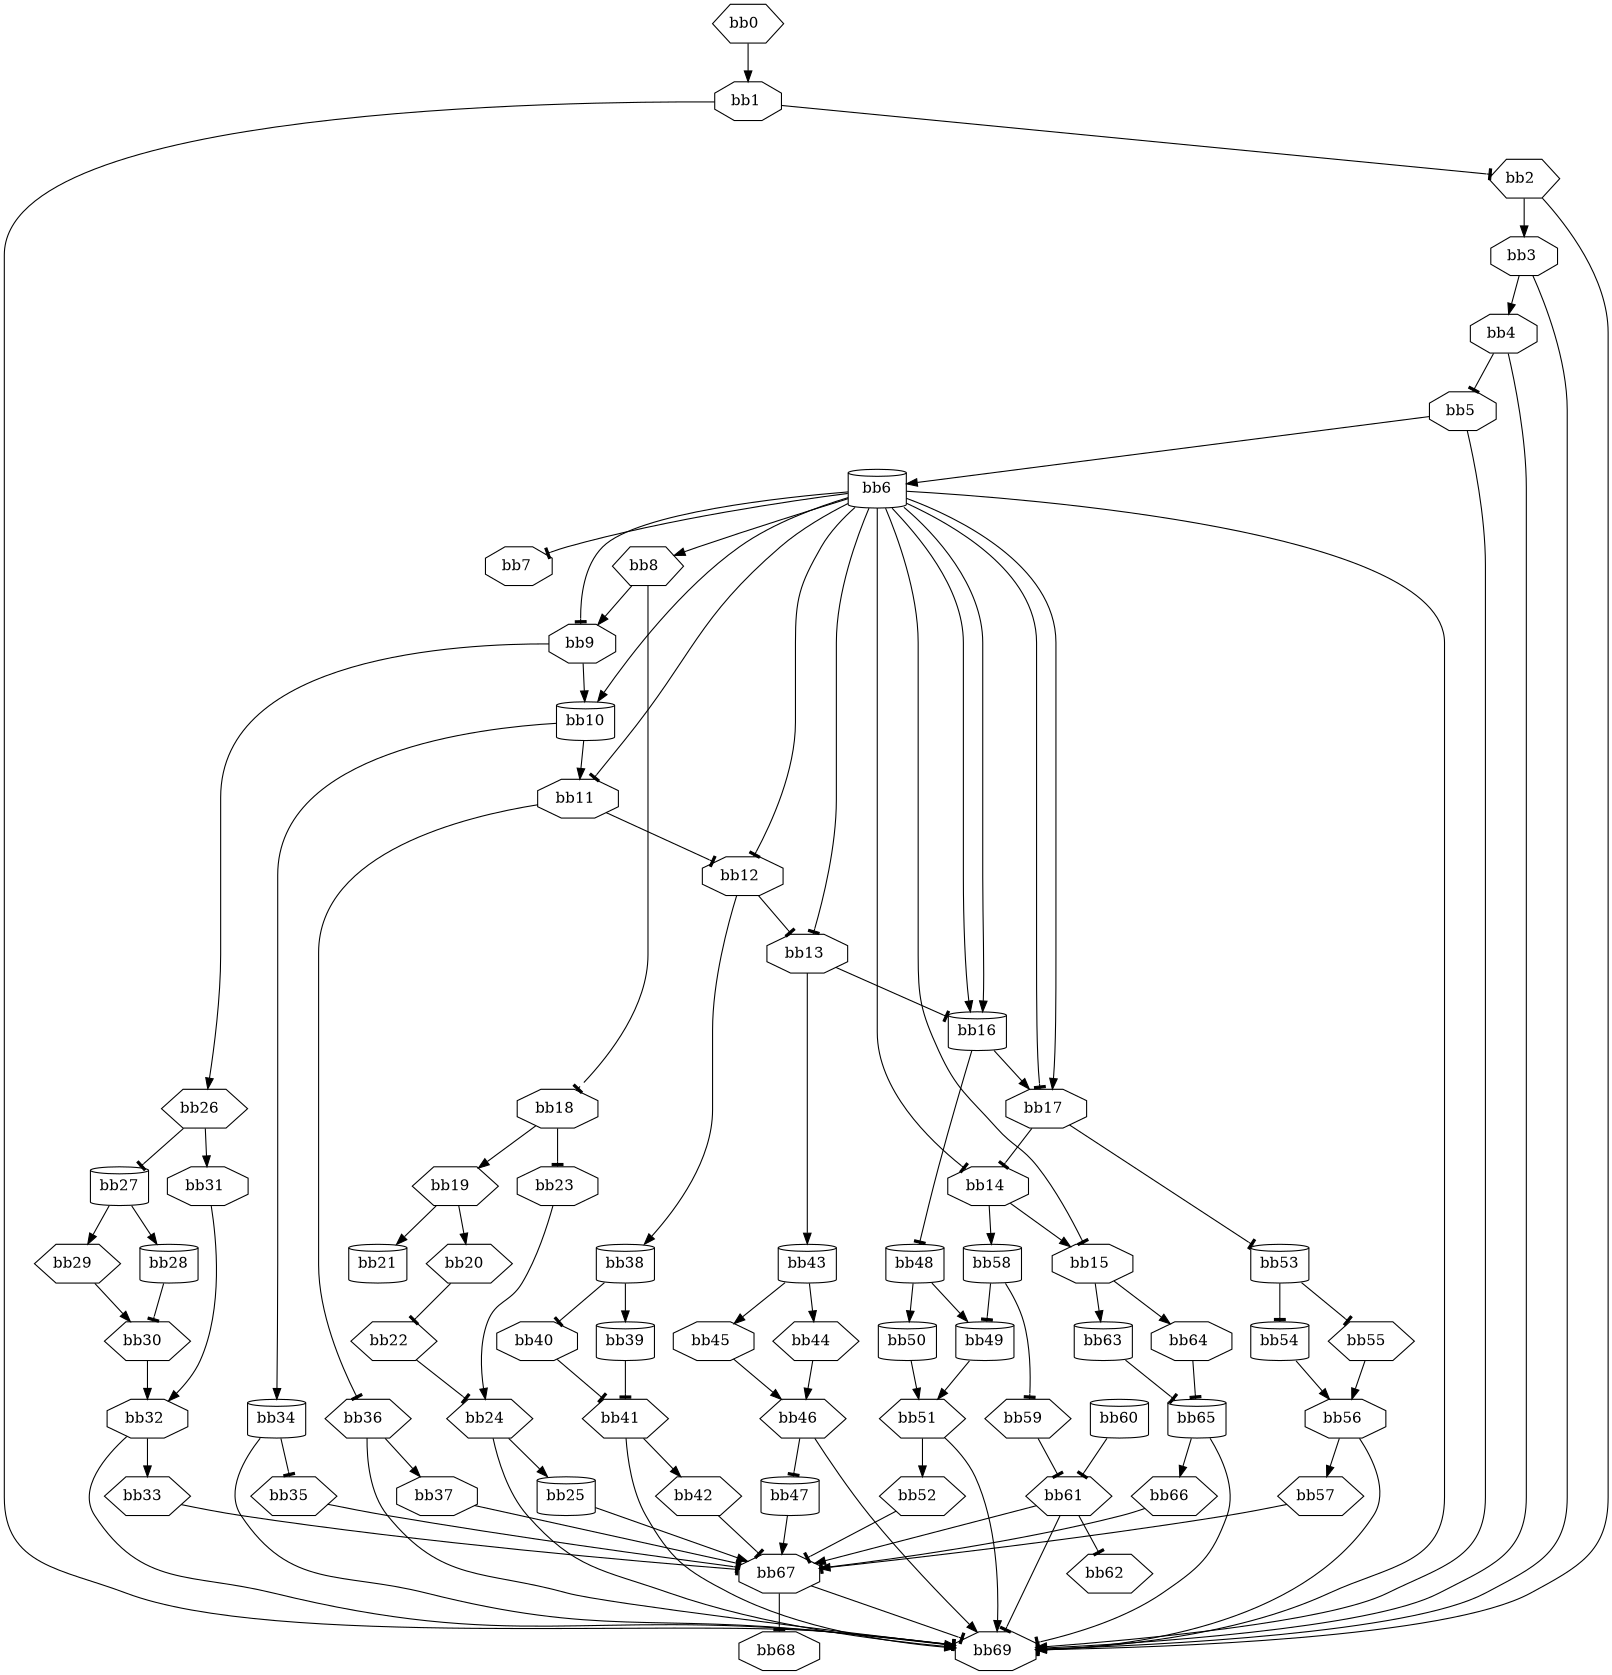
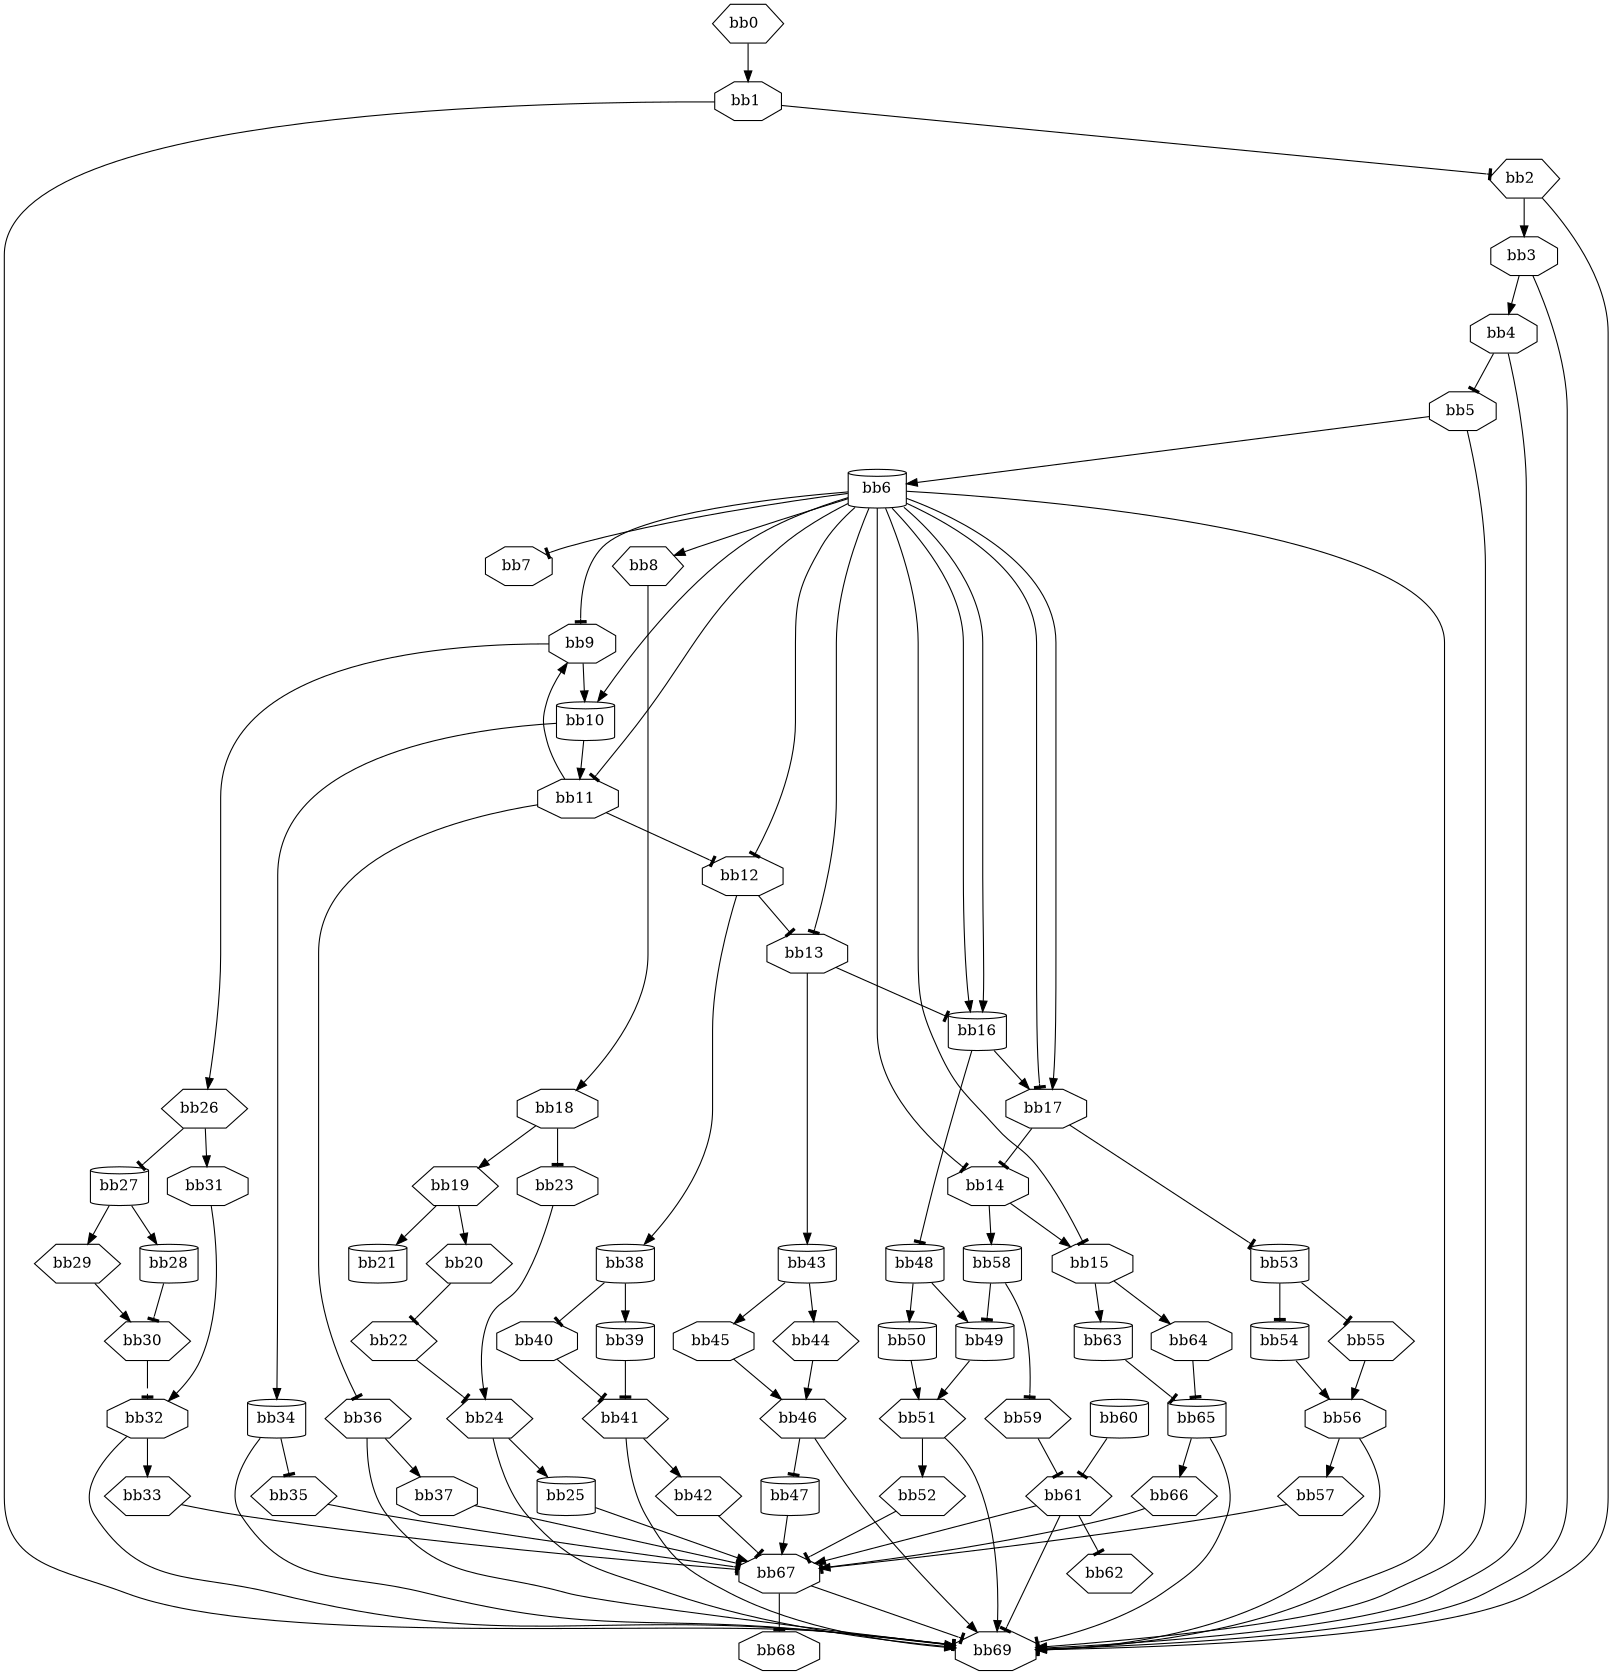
edge "bb8" -> "bb9": now "bb11" -> "bb9"
edge "bb8" -> "bb18": arrowhead tee -> normal
edge "bb30" -> "bb32": arrowhead normal -> tee
